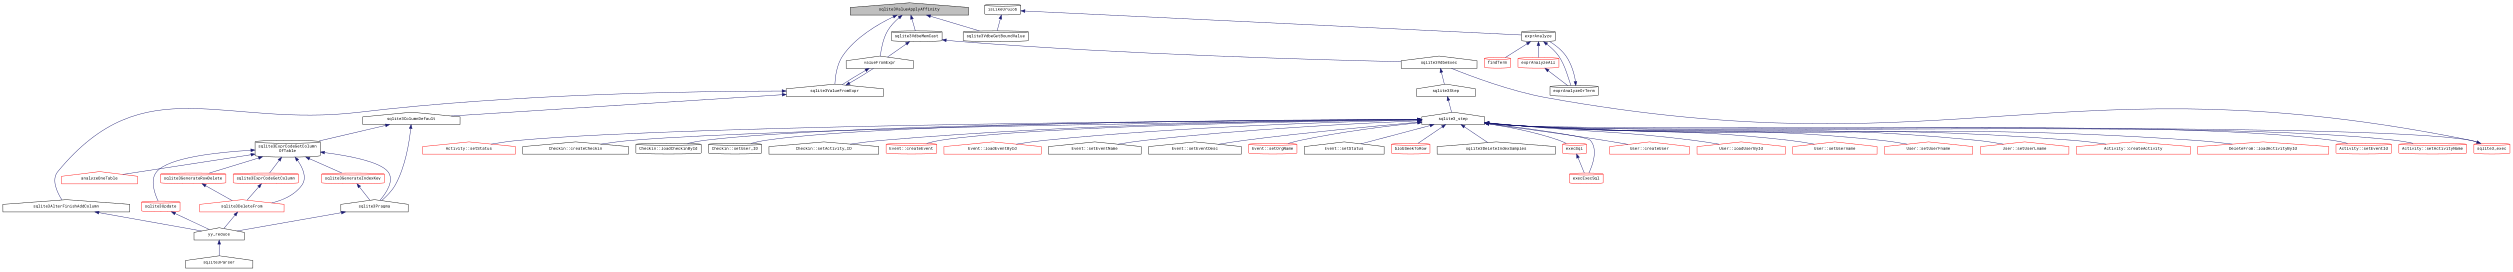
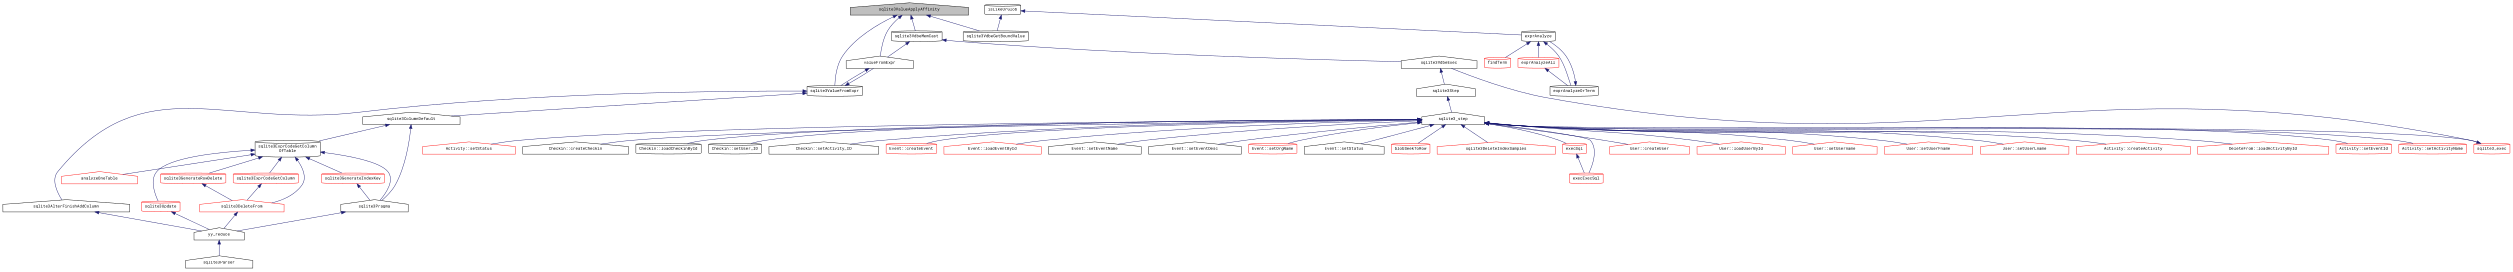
node "sqlite3ValueFromExpr": shape house -> cylinder
node "sqlite3DeleteIndexSamples": color black -> red
